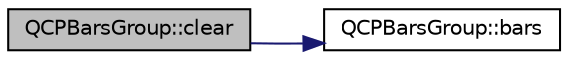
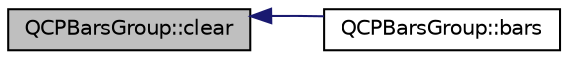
edge "QCPBarsGroup::clear" -> "QCPBarsGroup::bars": reversed
